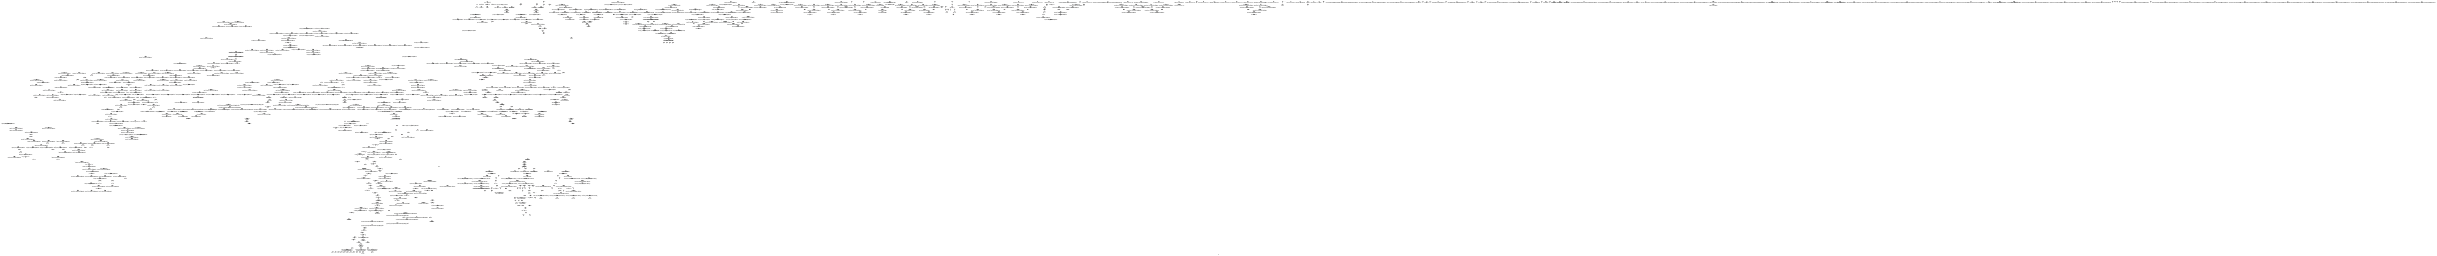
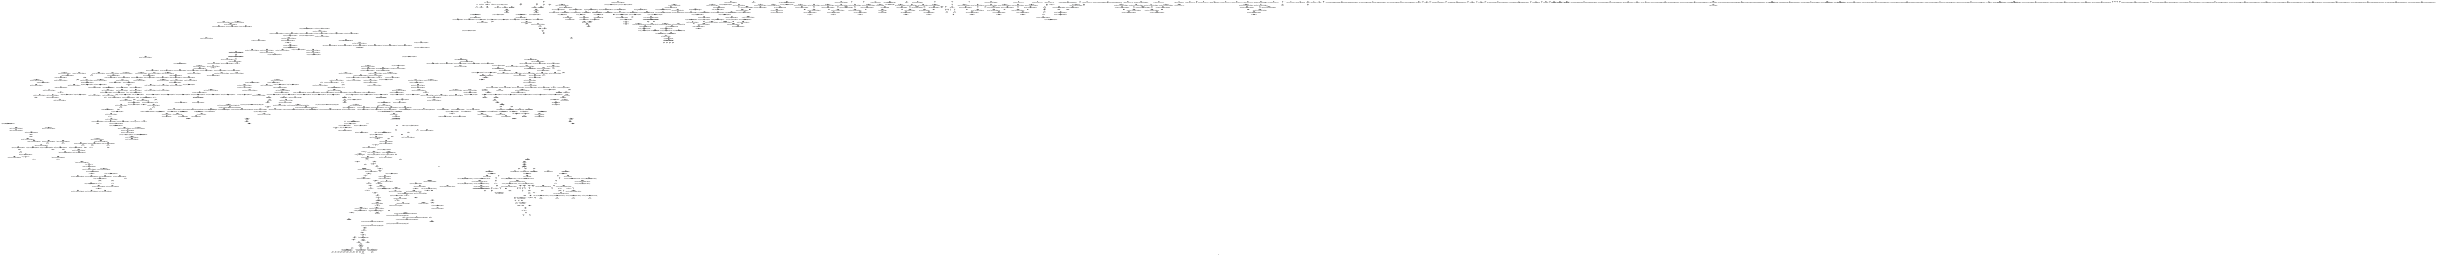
node "NodeID: 508": removed
